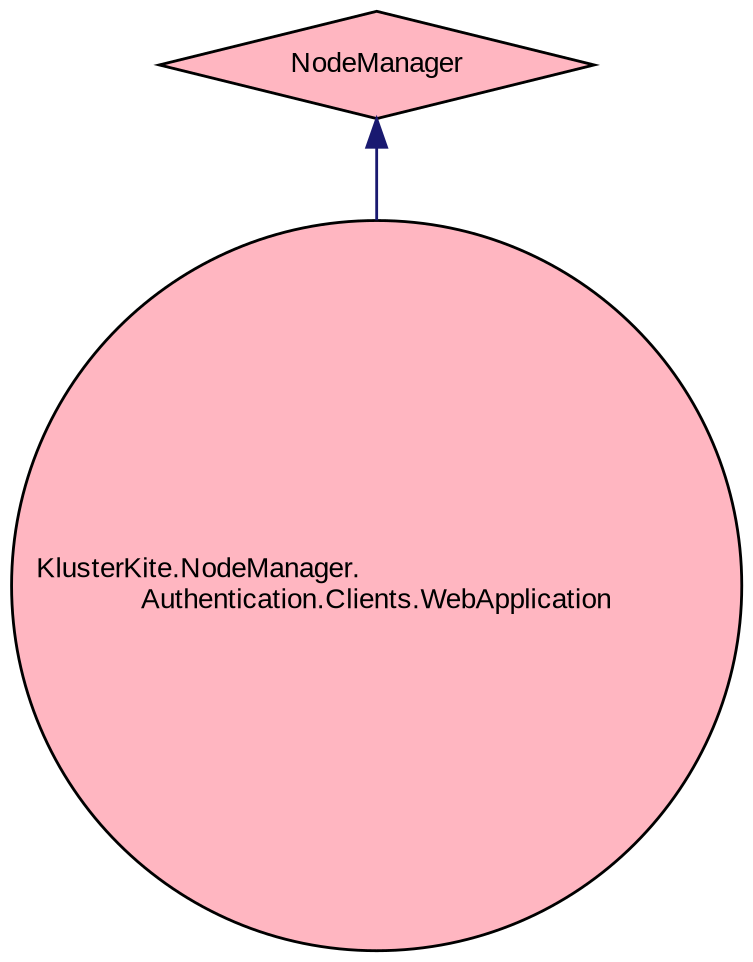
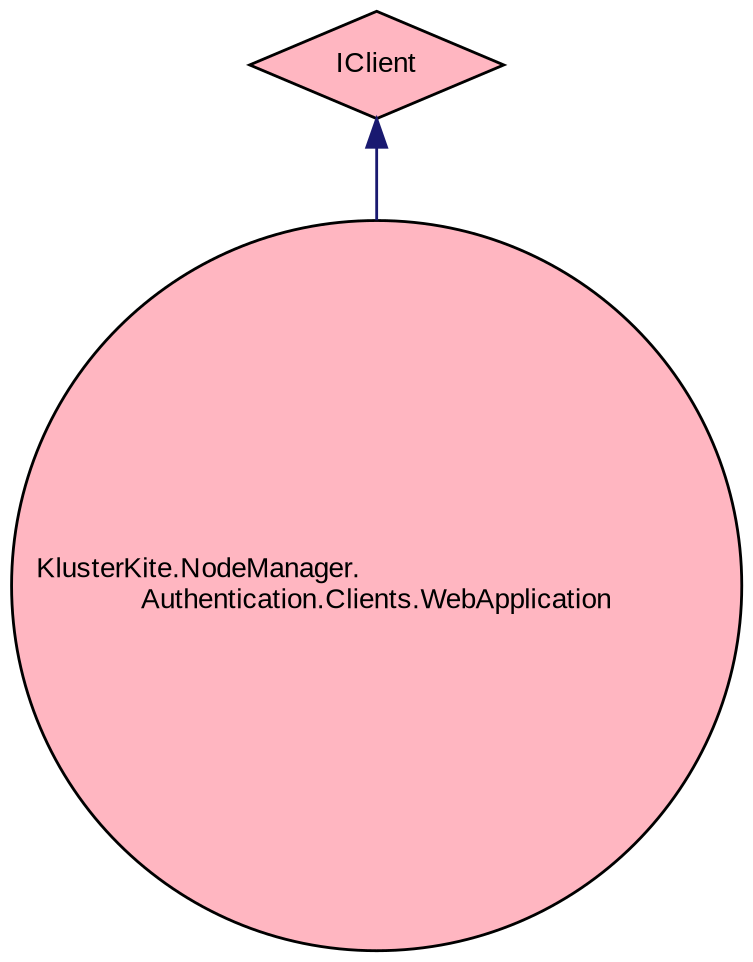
node "NodeManager": label "NodeManager" -> "IClient"
